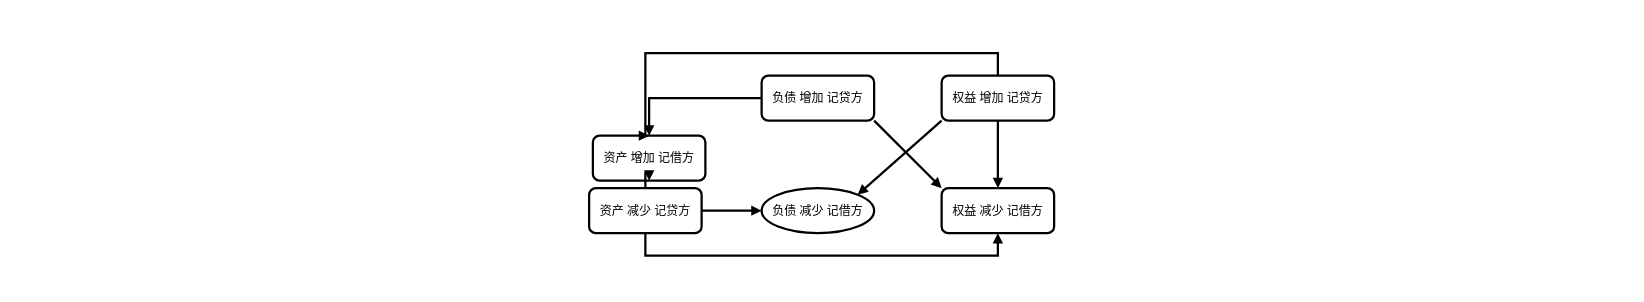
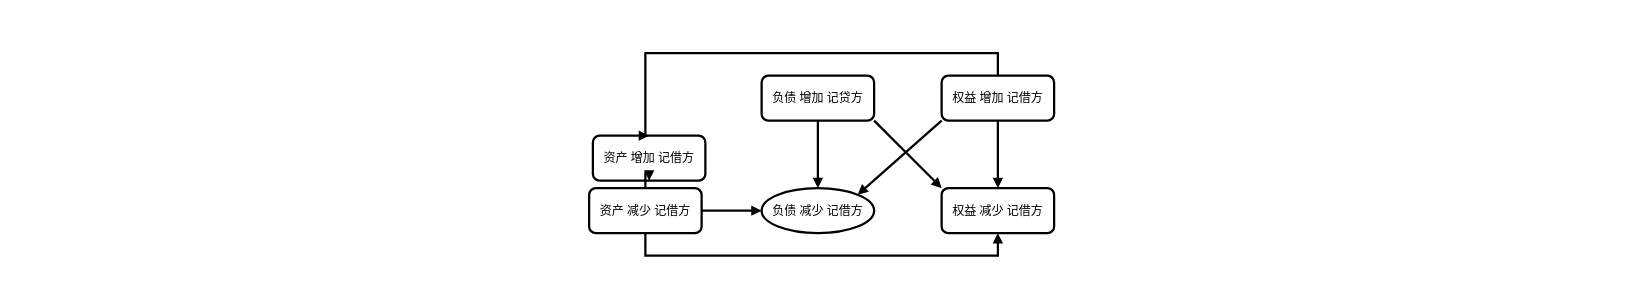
edge "负债 增加 记贷方" -> "资产 增加 记借方": now "负债 增加 记贷方" -> "负债 减少 记借方"
node "权益 增加 记贷方": label "权益 增加 记贷方" -> "权益 增加 记借方"
node "资产 减少 记贷方": label "资产 减少 记贷方" -> "资产 减少 记借方"
